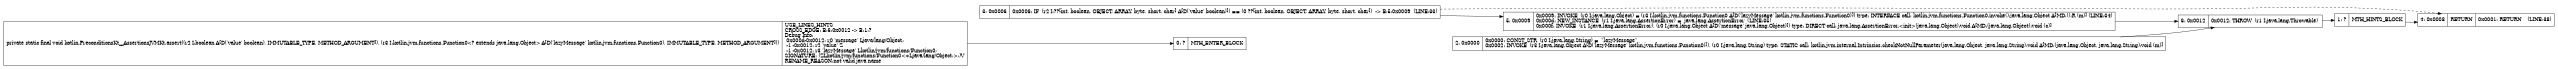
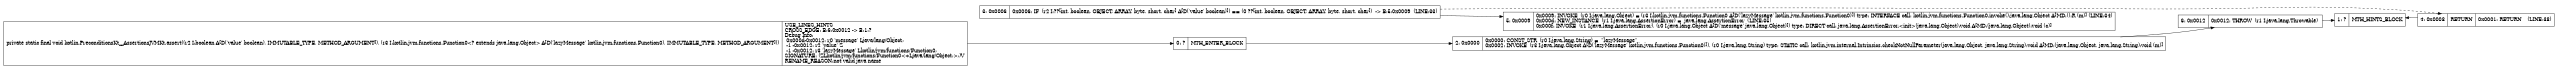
edge "5: 0x0009" -> "6: 0x0012": removed
edge "1: ?" -> "4: 0x0008": reversed
edge "0: ?" -> "2: 0x0000": added
